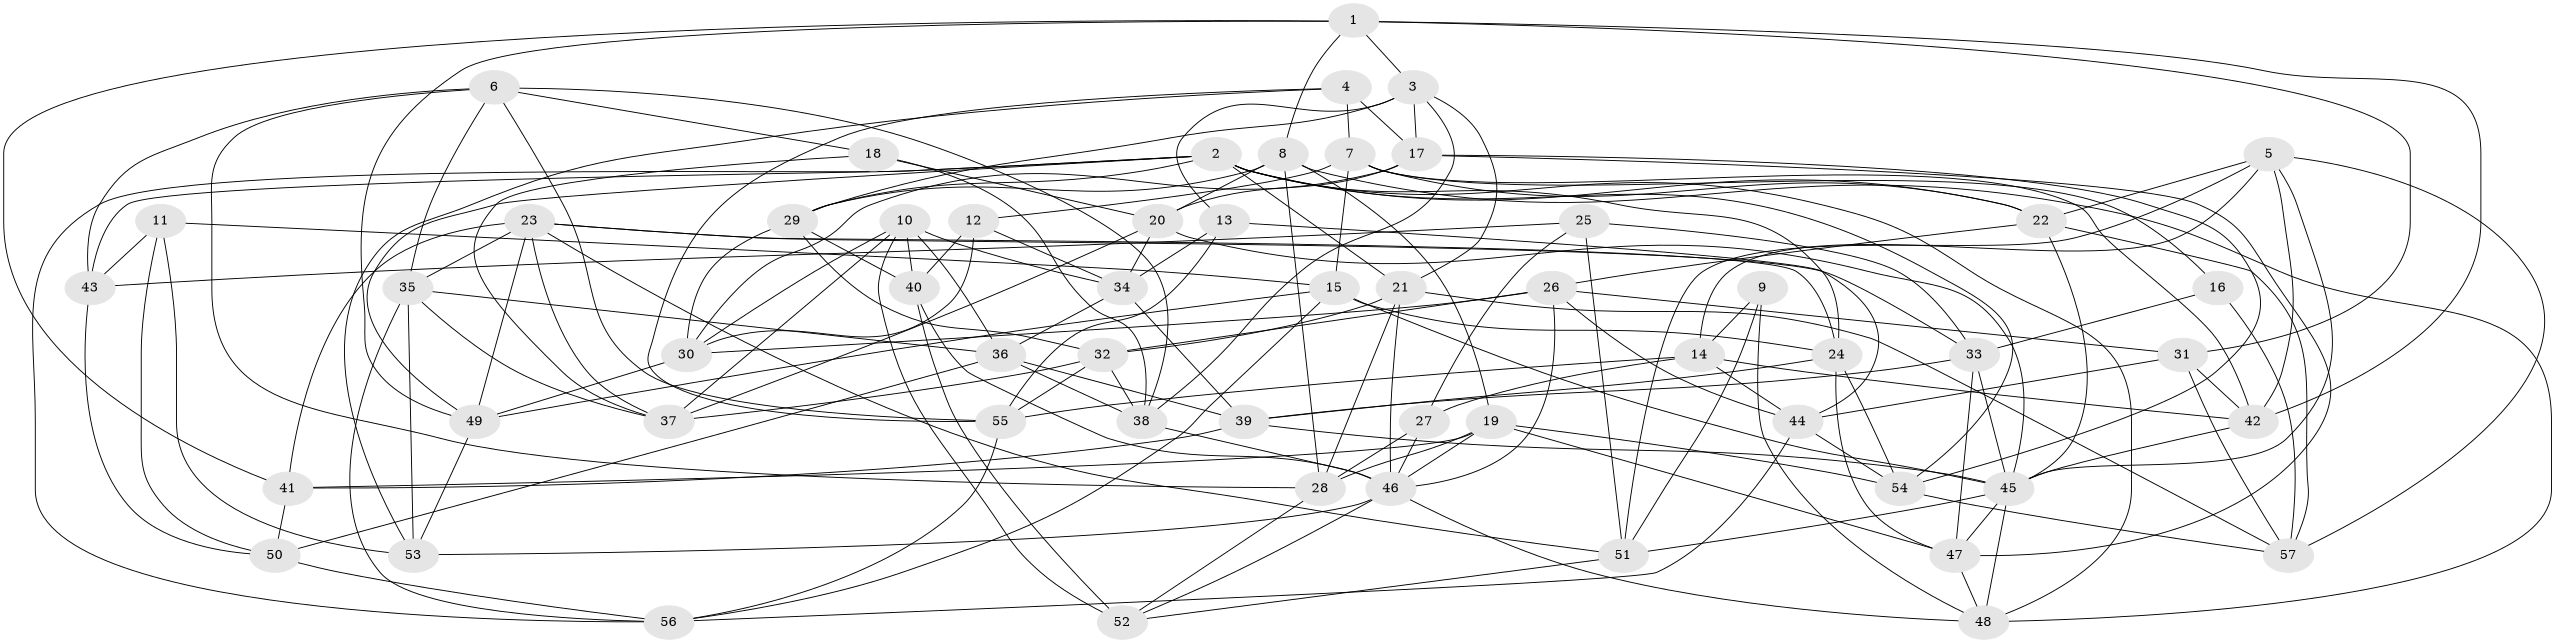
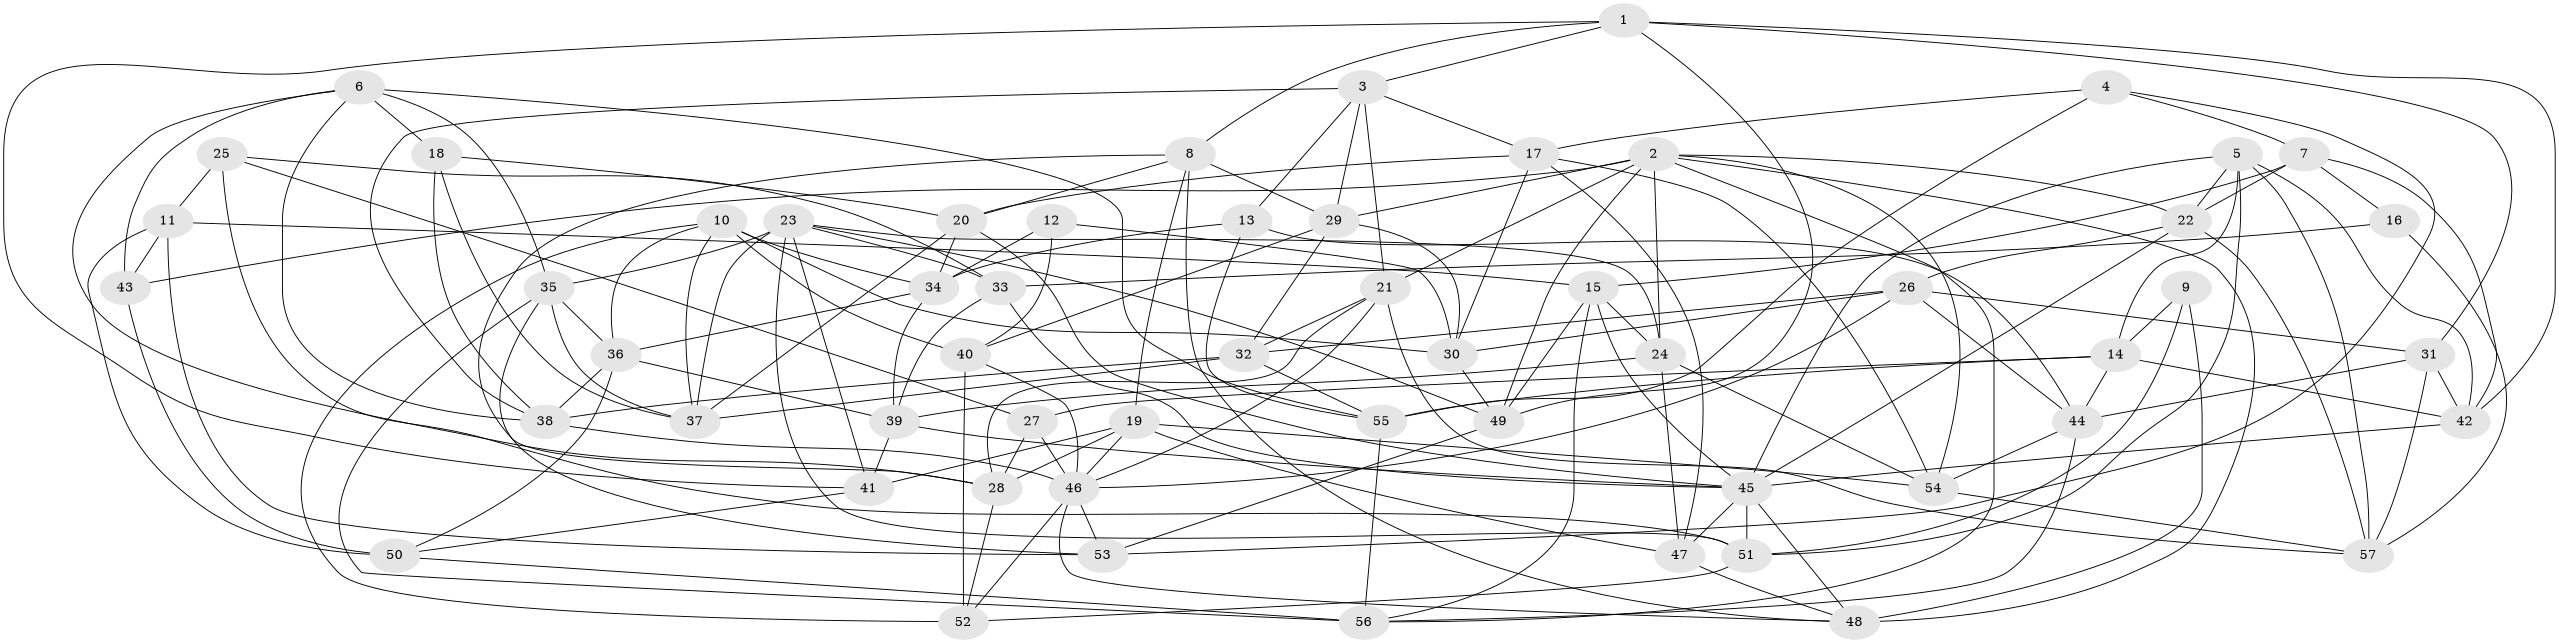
edge "7" -- "12": removed
edge "25" -- "43": now "25" -- "11"
edge "33" -- "47": removed
